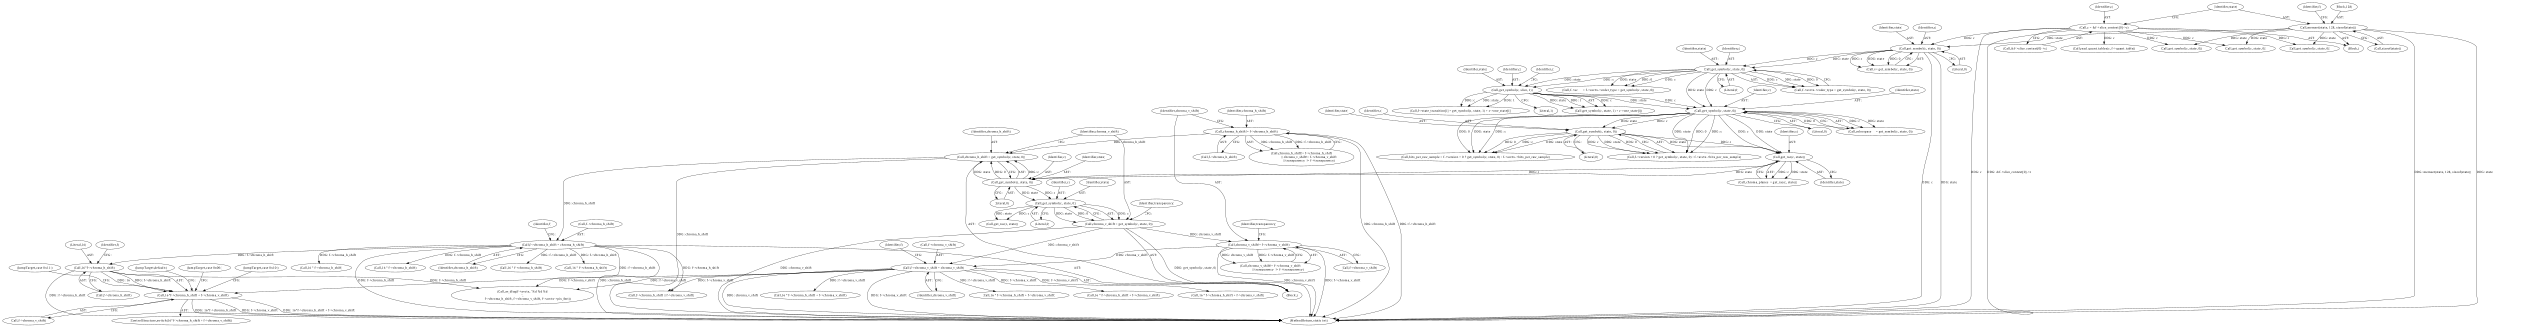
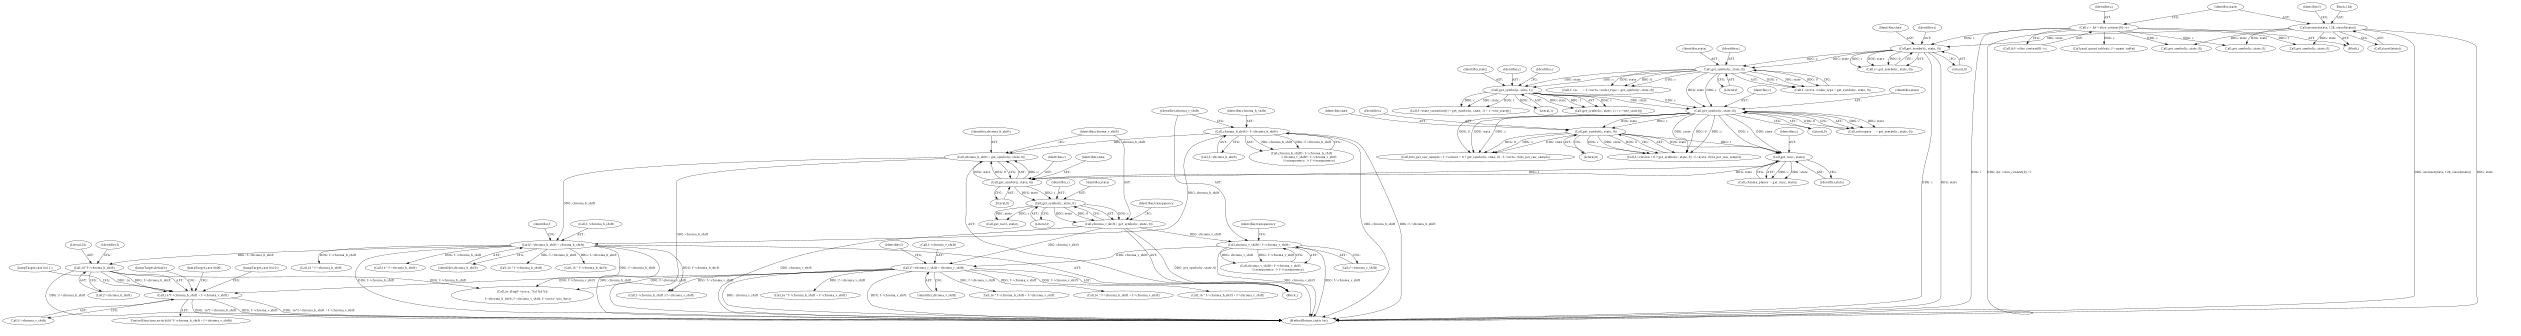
edge "(Call,get_symbol(c, slice, 1))" -> "(Literal,1)": label "CFG: " -> "DDG: 1"
edge "(Literal,1)" -> "(Call,get_symbol(c, slice, 1))": added, label "AST:"
edge "(Call,chroma_h_shift!= f->chroma_h_shift)" -> "(Call,f->chroma_h_shift = chroma_h_shift)": added, label "DDG: chroma_h_shift"
